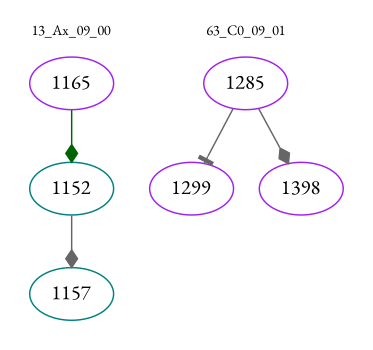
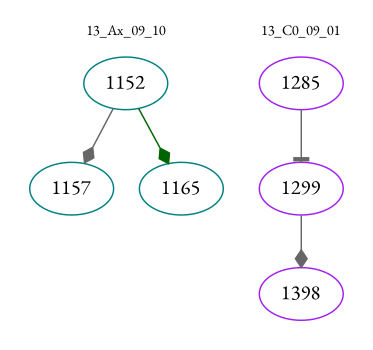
cluster "13_Ax_09_00": label "13_Ax_09_00" -> "13_Ax_09_10"
cluster "63_C0_09_01": label "63_C0_09_01" -> "13_C0_09_01"
node "1165": color purple -> teal
edge "1165" -> "1152": reversed
edge "1285" -> "1398": now "1299" -> "1398"
